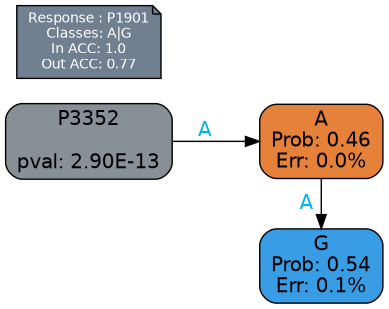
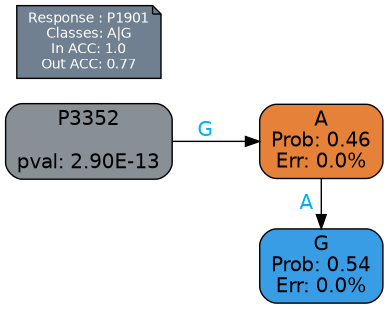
edge "P3352 pval: 2.90E-13" -> "A Prob: 0.46 Err: 0.0%": label "A" -> "G"
node "G Prob: 0.54 Err: 0.1%": label "G Prob: 0.54 Err: 0.1%" -> "G Prob: 0.54 Err: 0.0%"
